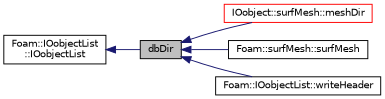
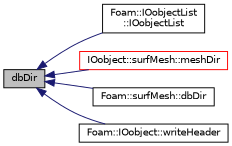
edge "dbDir" -> "Foam::IOobjectList ::IOobjectList": reversed
node "Foam::surfMesh::surfMesh": label "Foam::surfMesh::surfMesh" -> "Foam::surfMesh::dbDir"
node "Foam::IOobjectList::writeHeader": label "Foam::IOobjectList::writeHeader" -> "Foam::IOobject::writeHeader"
